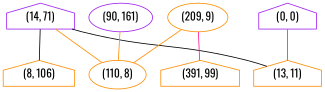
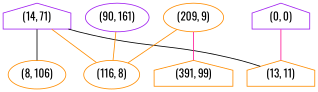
node "(8, 106)": shape house -> ellipse
node "(110, 8)": label "(110, 8)" -> "(116, 8)"
